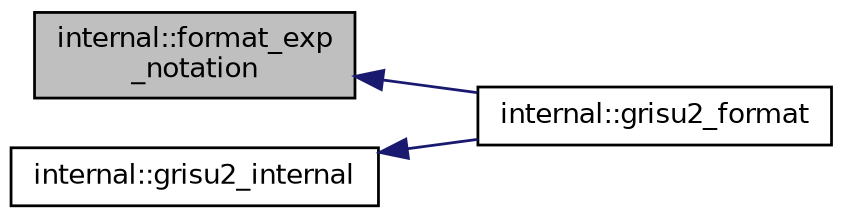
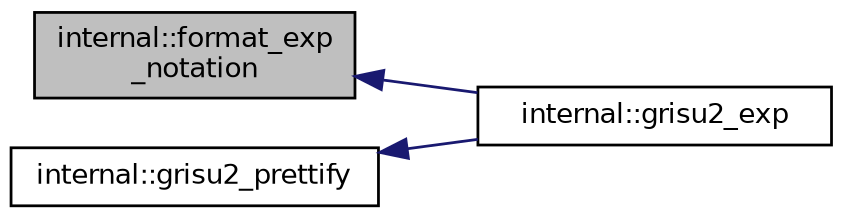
node "internal::grisu2_format": label "internal::grisu2_format" -> "internal::grisu2_exp"
node "internal::grisu2_internal": label "internal::grisu2_internal" -> "internal::grisu2_prettify"
